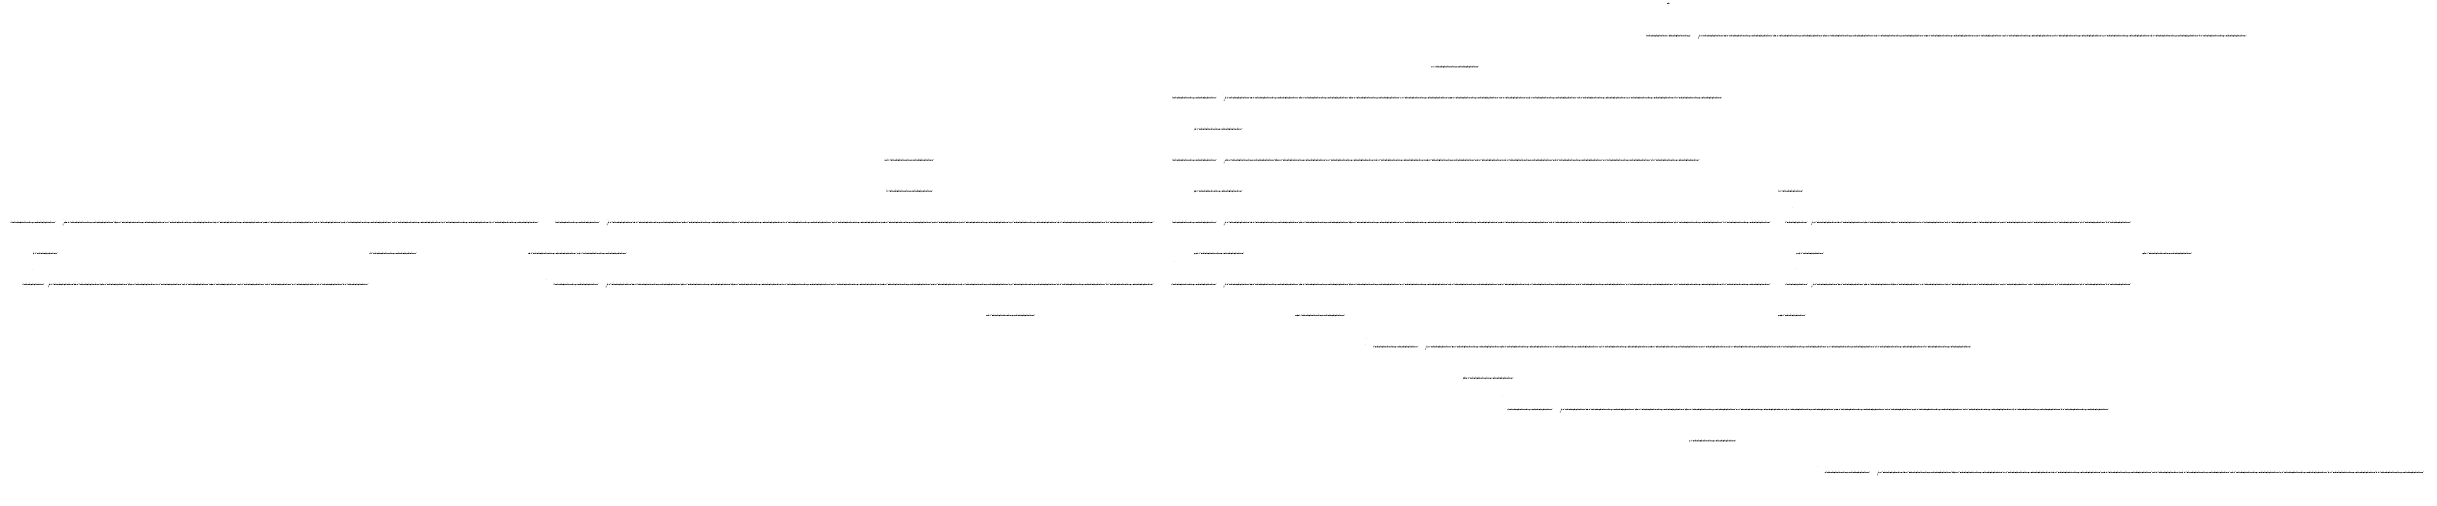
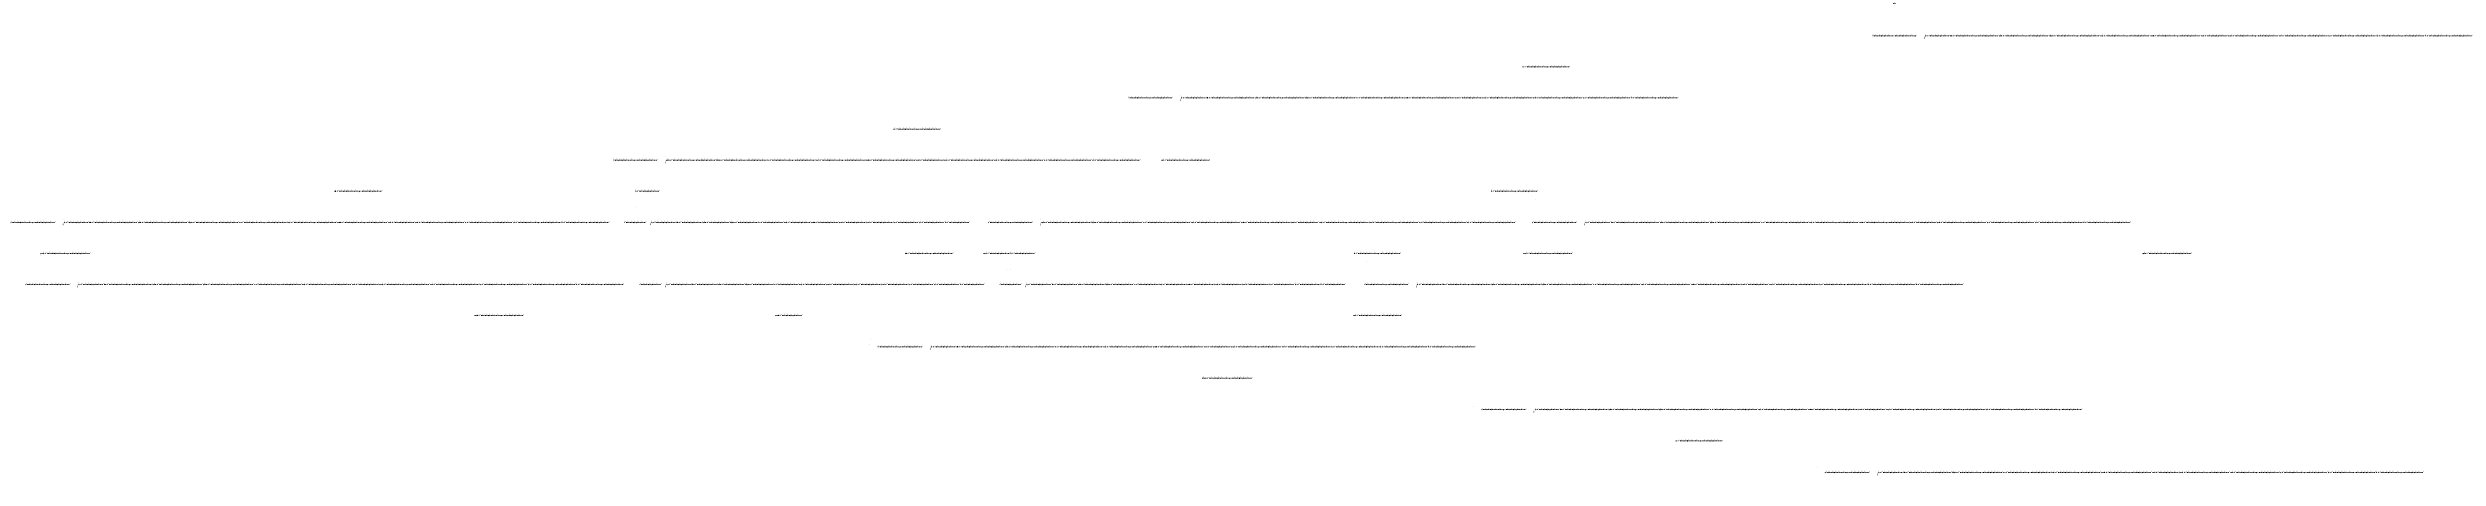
edge "4@[((EUR and COF and TEA and CAP and TON and not DOL))]" -> "11@[((EUR and COF and TEA and CAP and TON and not DOL))]": now "4@[((EUR and COF and TEA and CAP and TON and not DOL))]" -> "7@[((EUR and COF and TEA and CAP and TON and not DOL))]"
